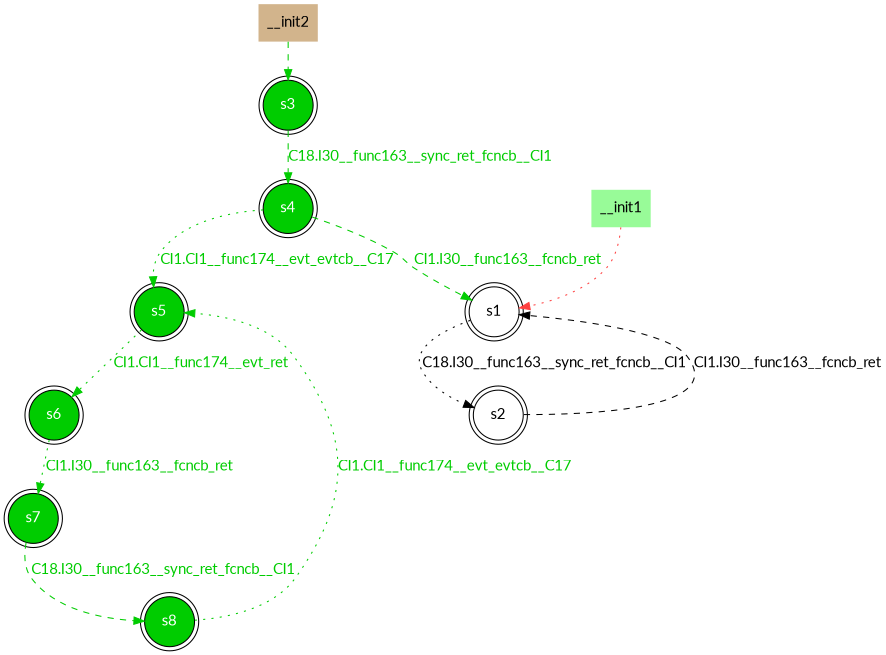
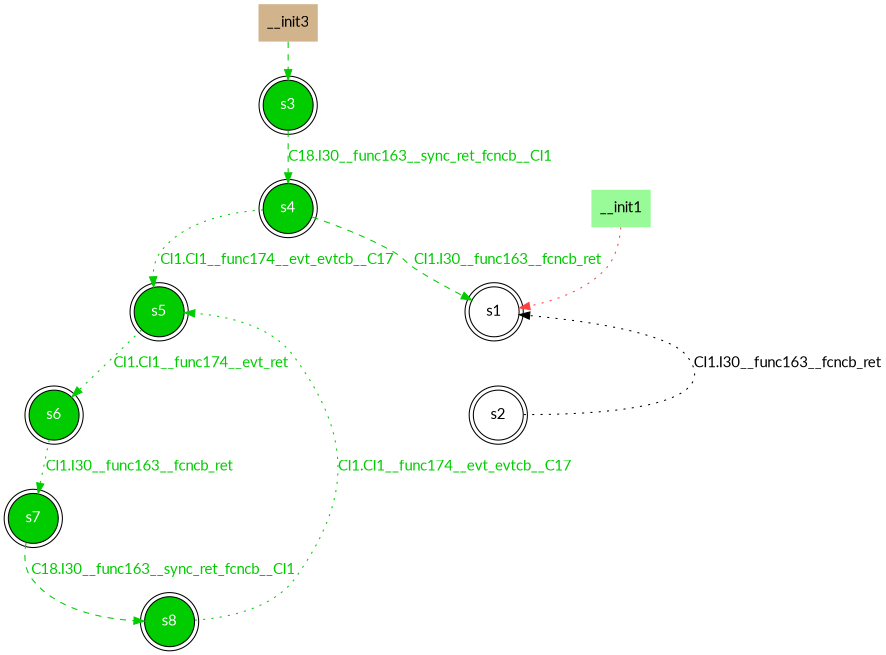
node "__init2": label "__init2" -> "__init3"
edge "s1" -> "s2": removed, label "C18.I30__func163__sync_ret_fcncb__CI1"
edge "s2" -> "s1": style dashed -> dotted
